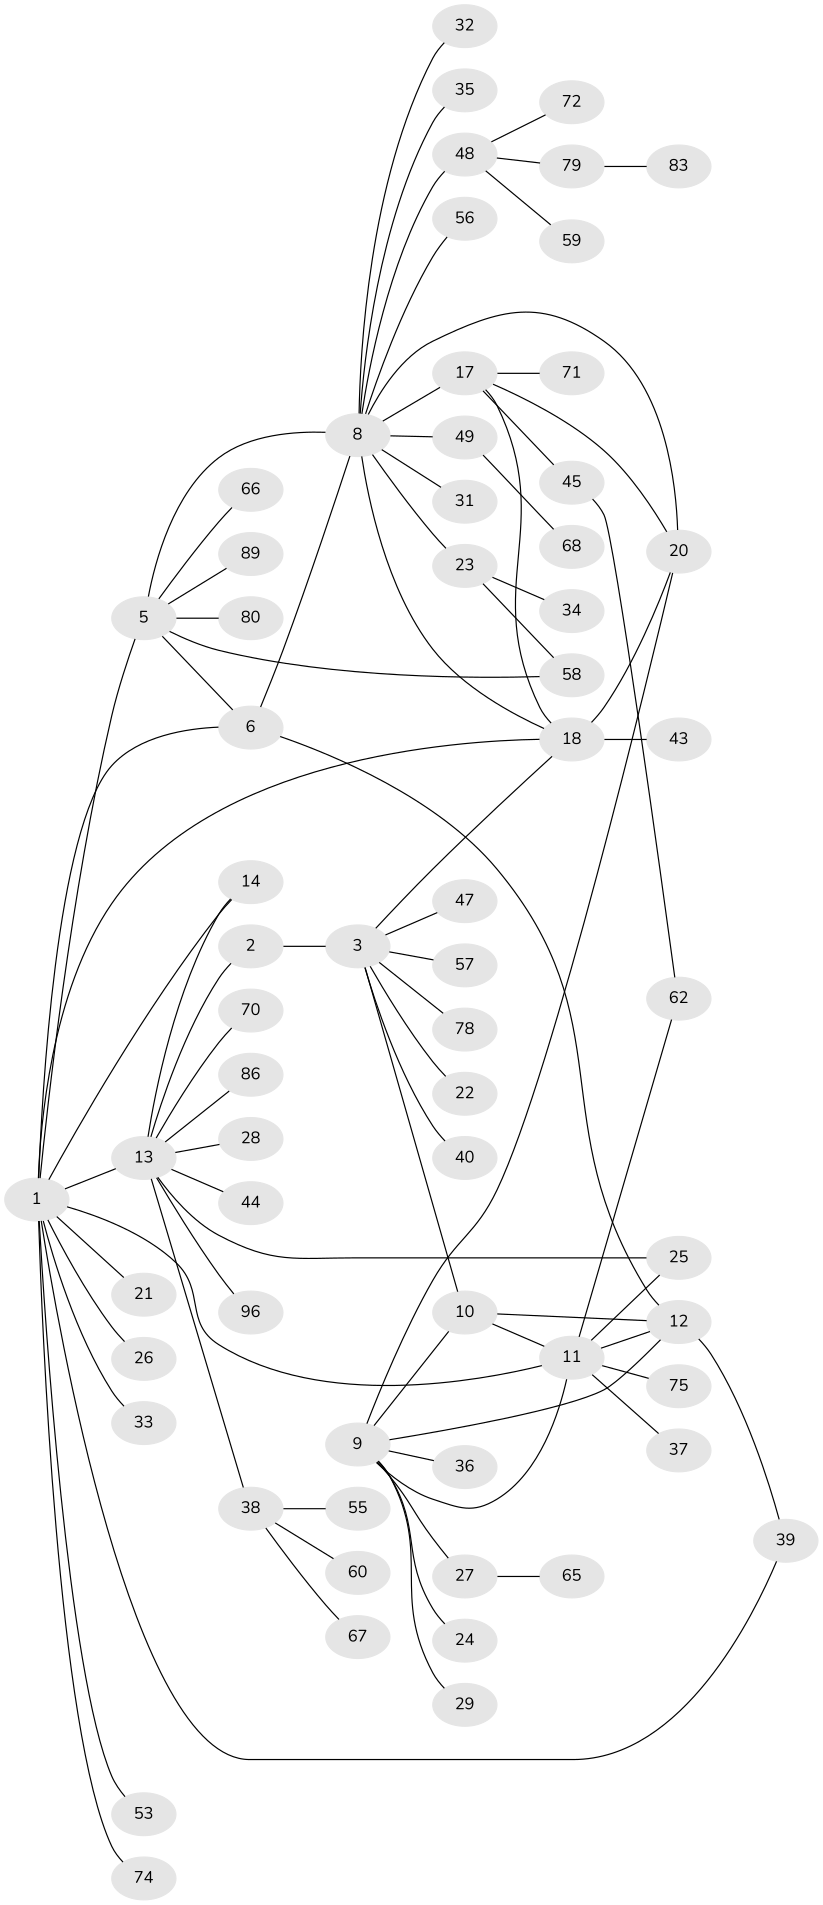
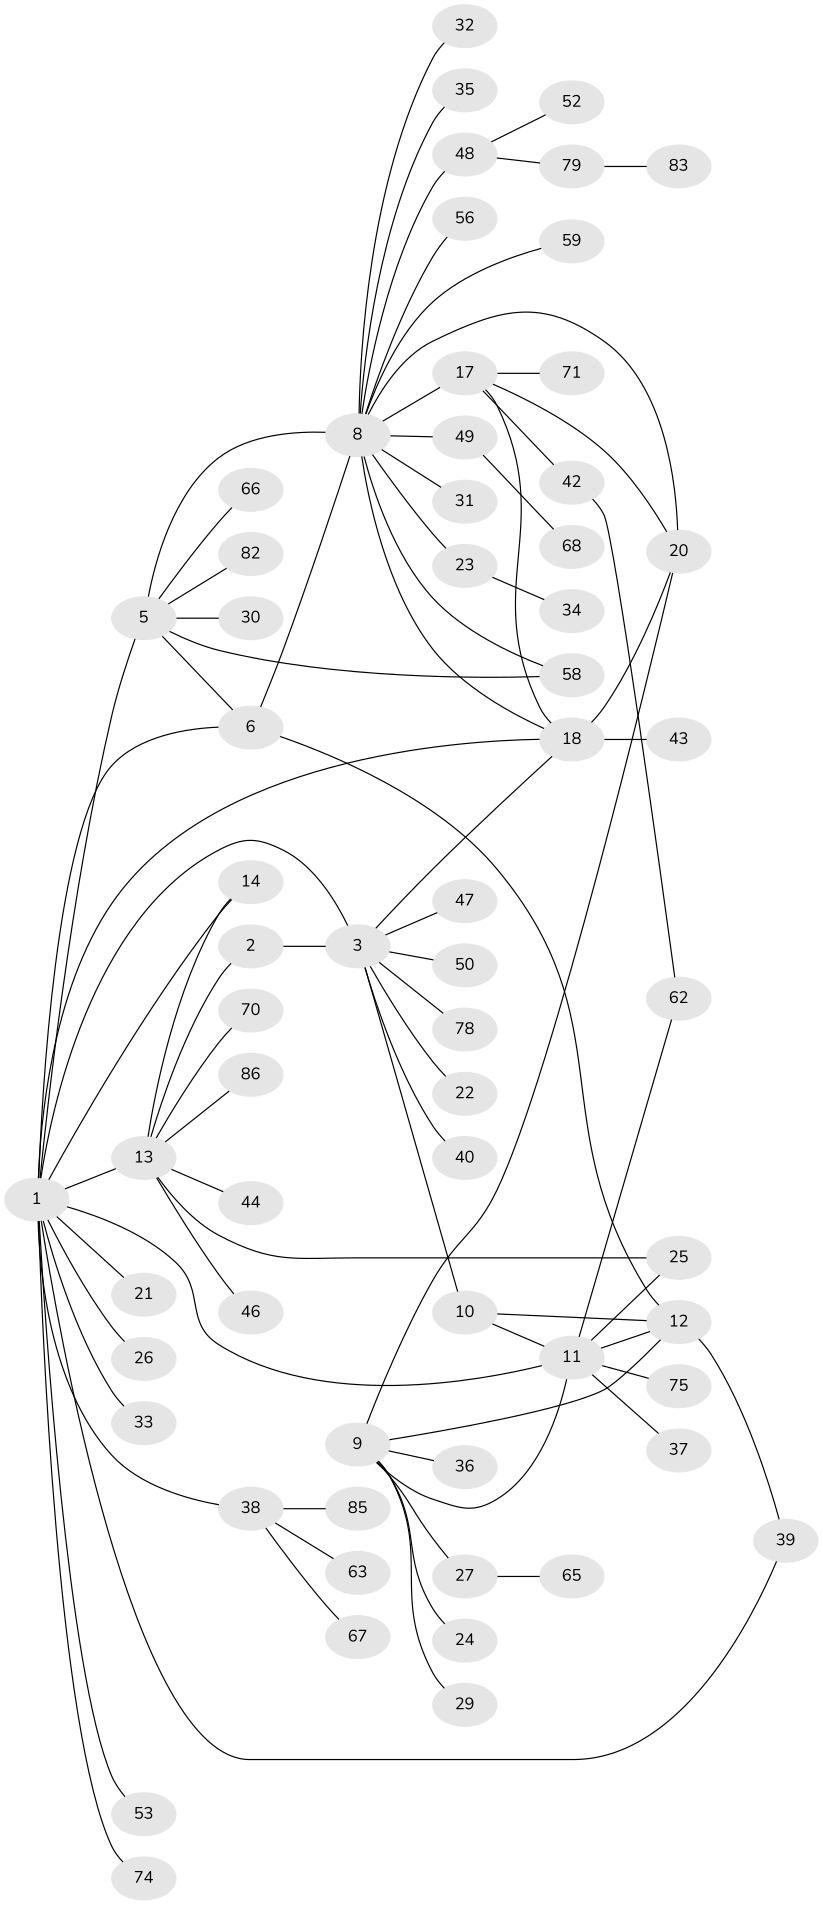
node "72": label "72" -> "52"
edge "48" -- "59": now "8" -- "59"
node "45": label "45" -> "42"
node "89": label "89" -> "82"
node "80": label "80" -> "30"
edge "23" -- "58": now "8" -- "58"
edge "3" -- "1": added
node "57": label "57" -> "50"
node "28": removed
node "96": label "96" -> "46"
edge "13" -- "38": now "1" -- "38"
edge "10" -- "9": removed
node "55": label "55" -> "85"
node "60": label "60" -> "63"
